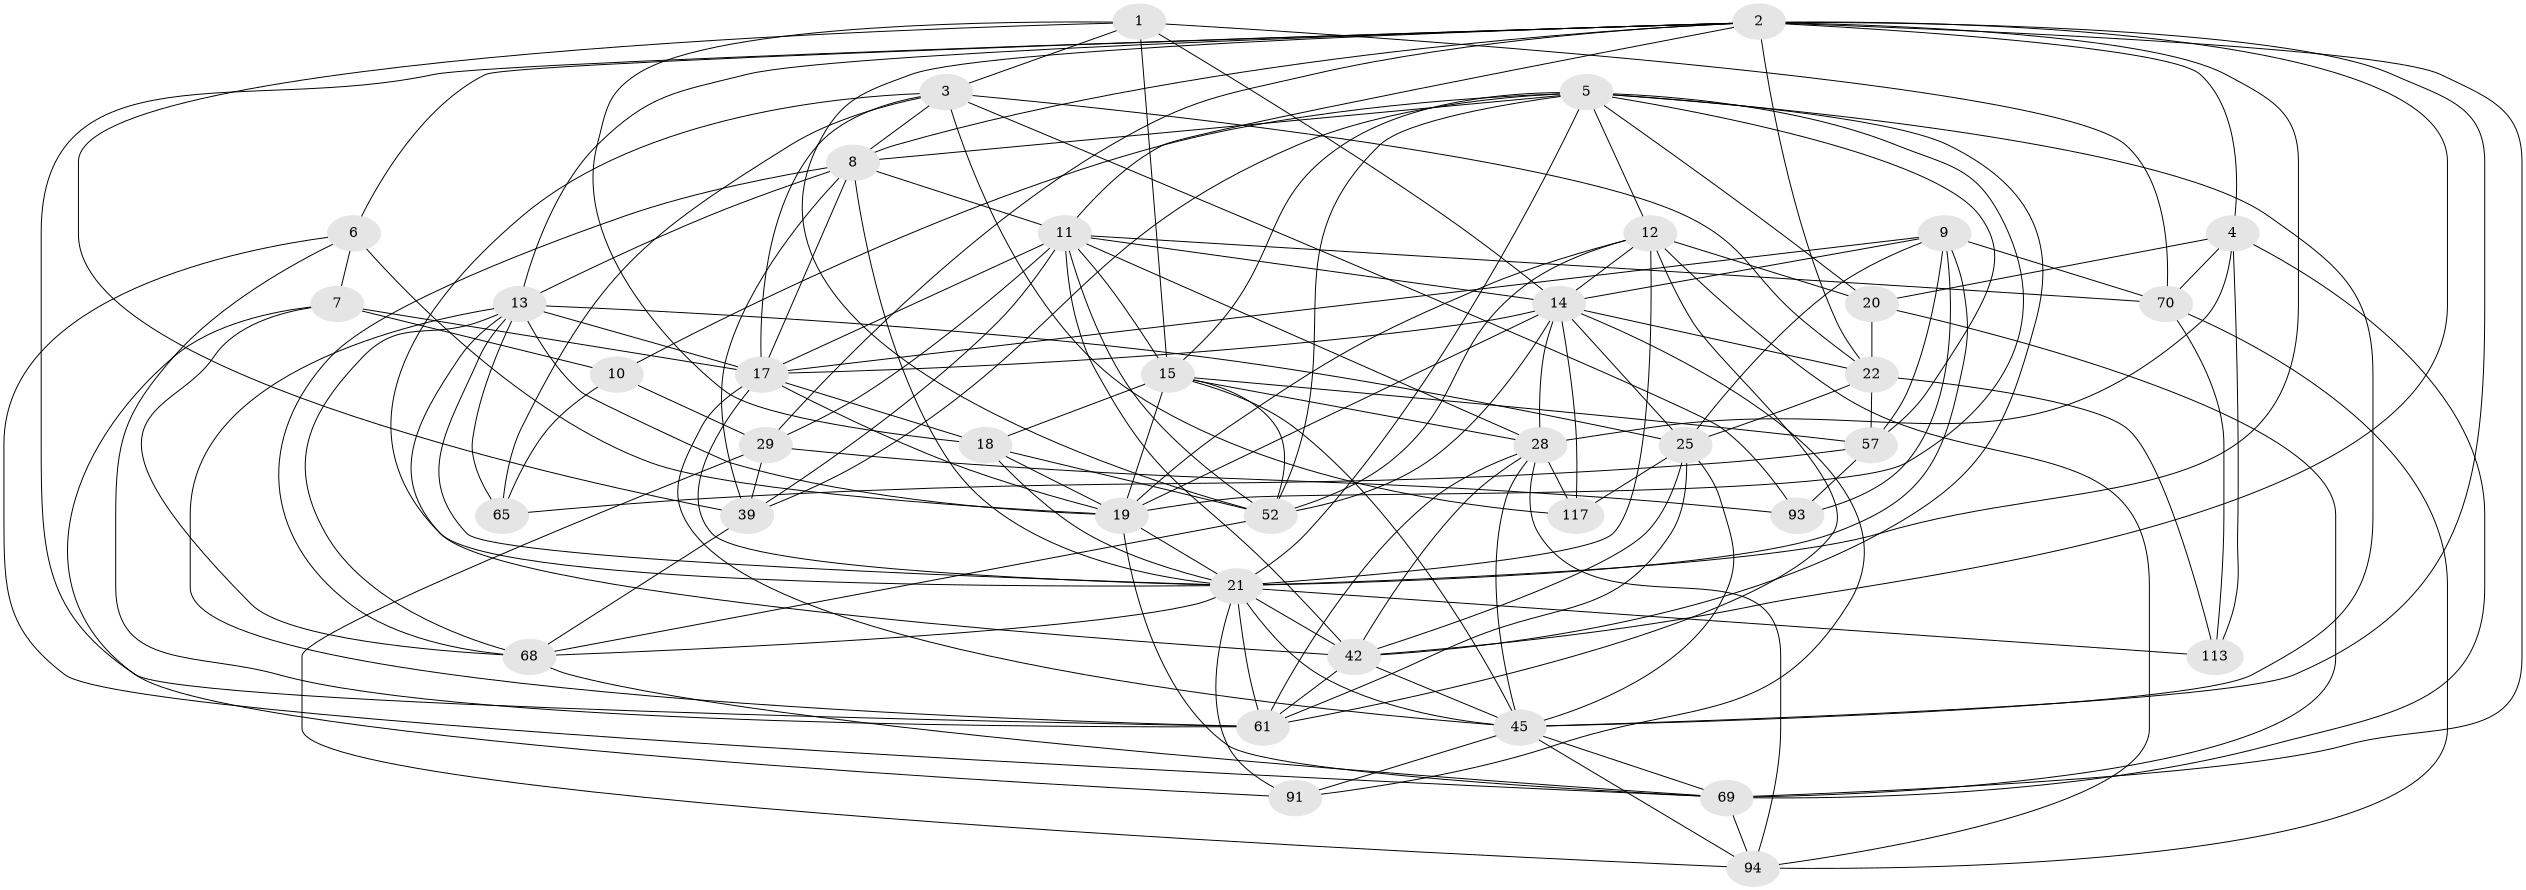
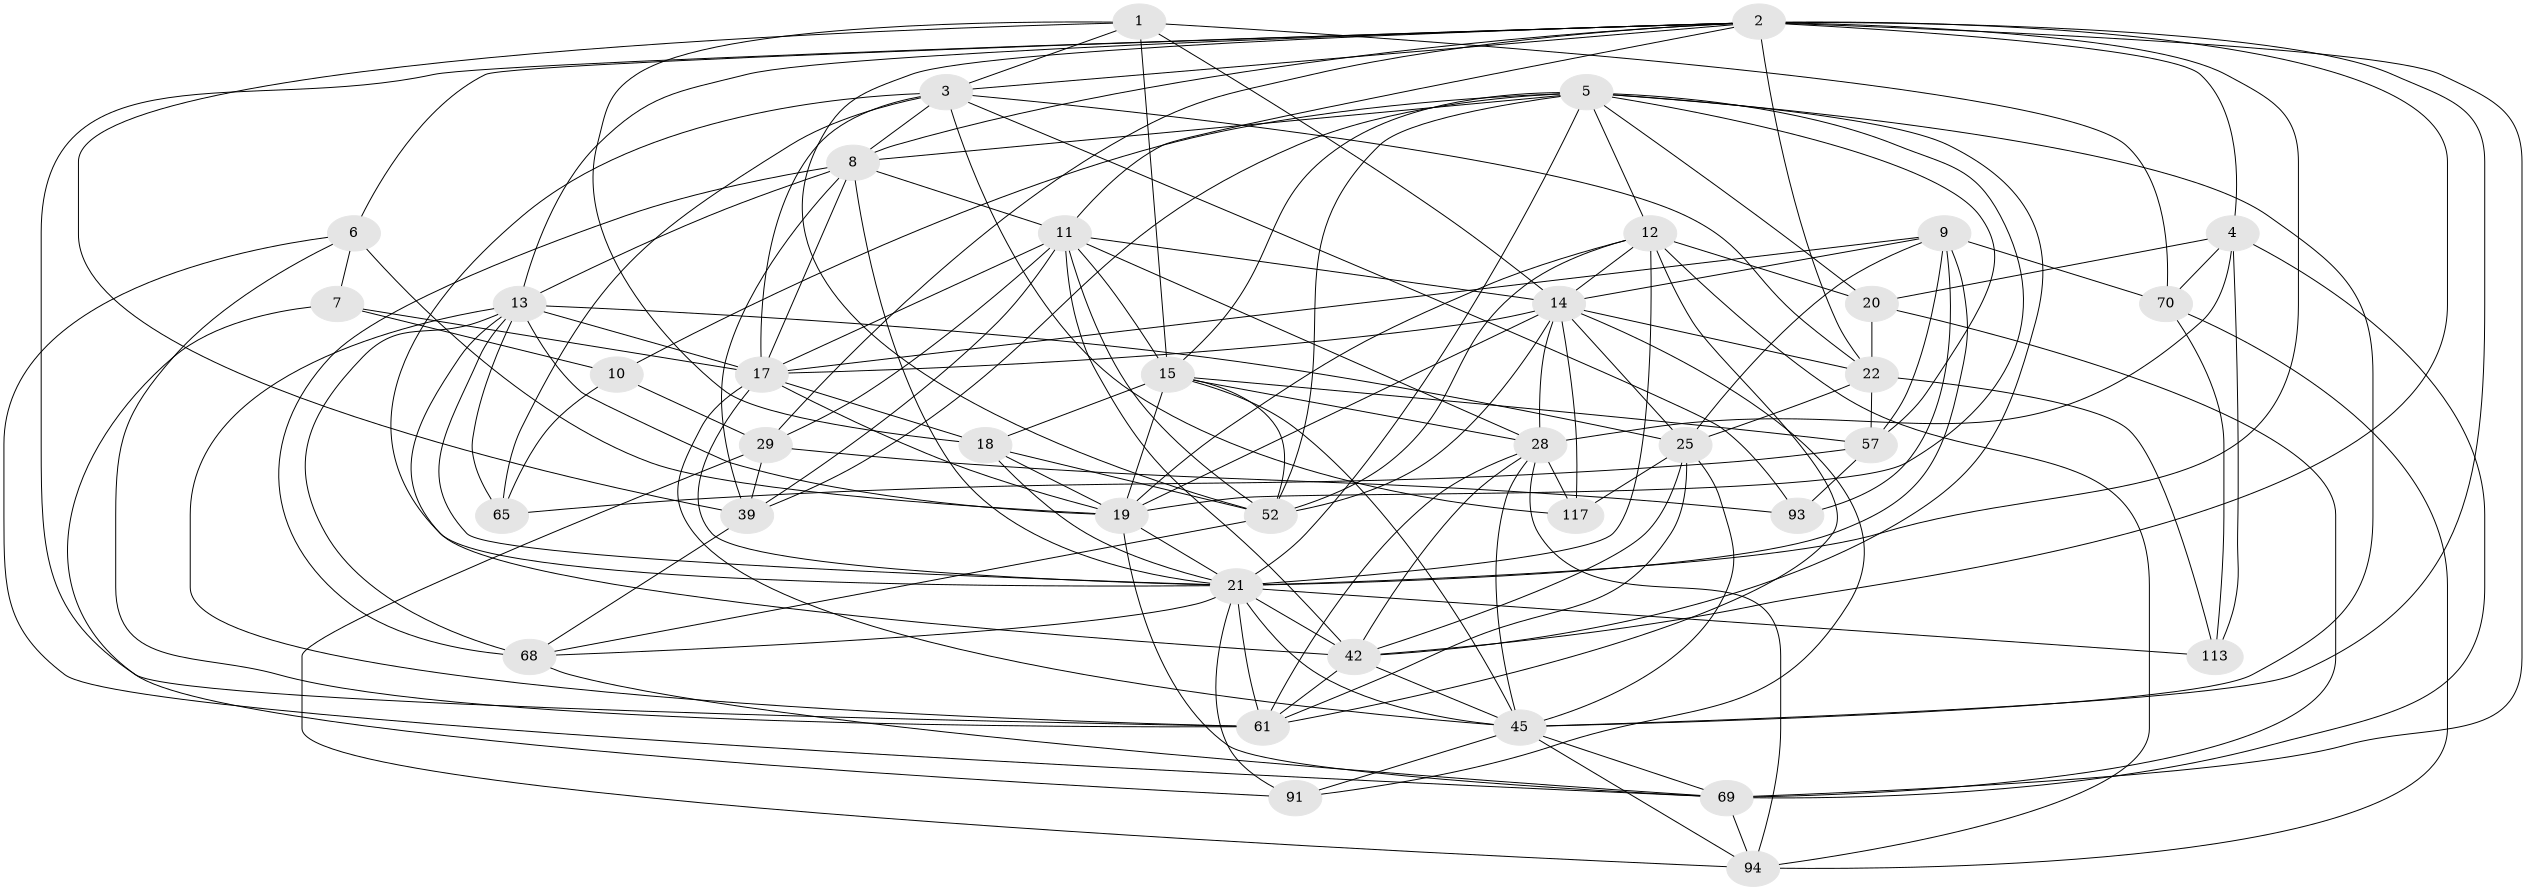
edge "2" -- "3": added
edge "11" -- "70": removed
edge "7" -- "68": removed
